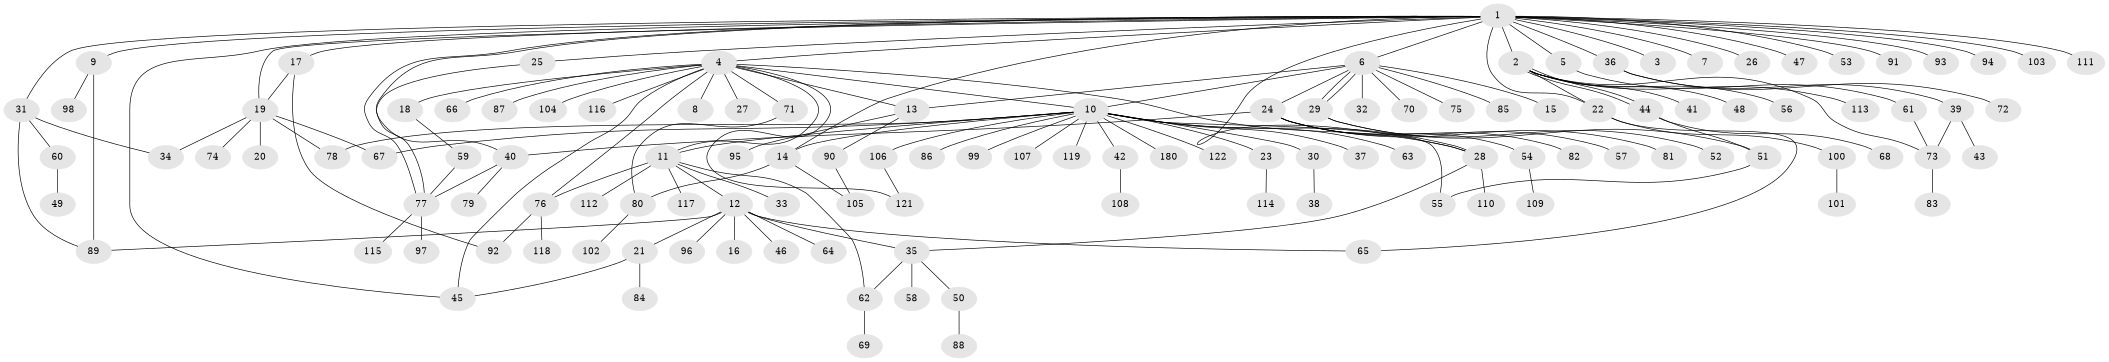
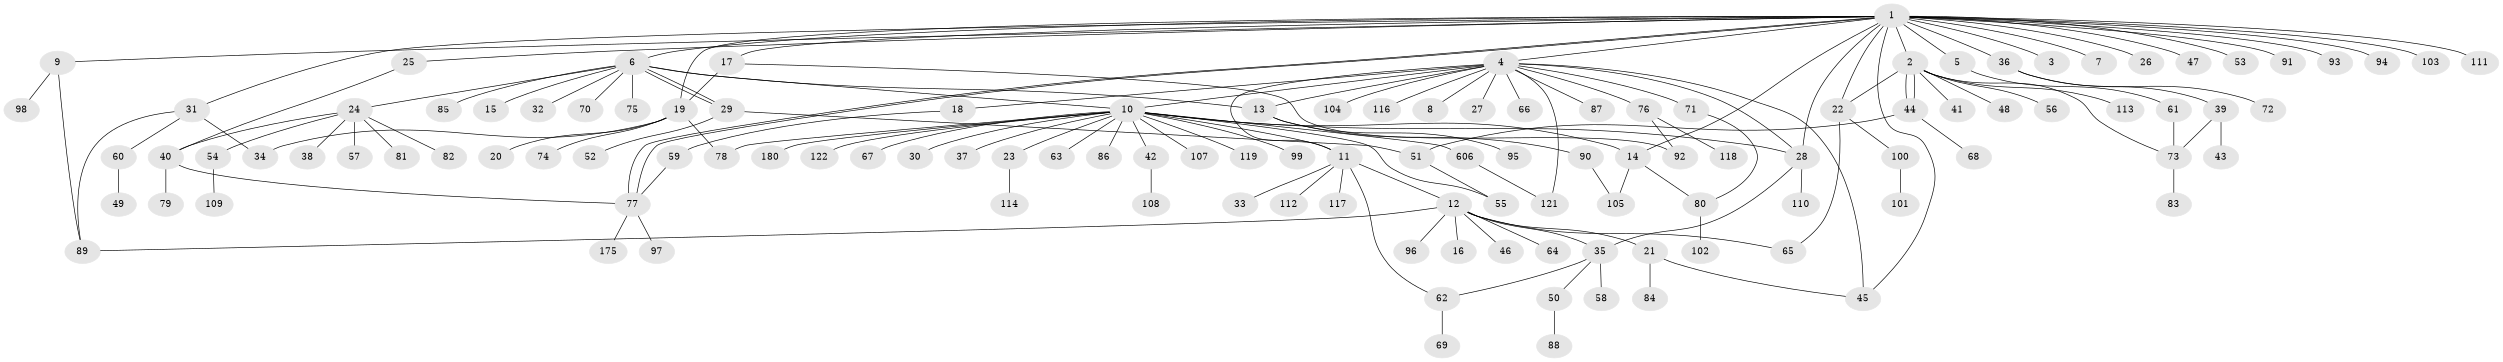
edge "19" -- "67": removed
node "106": label "106" -> "606"
edge "11" -- "76": removed
edge "30" -- "38": now "24" -- "38"
node "115": label "115" -> "175"
